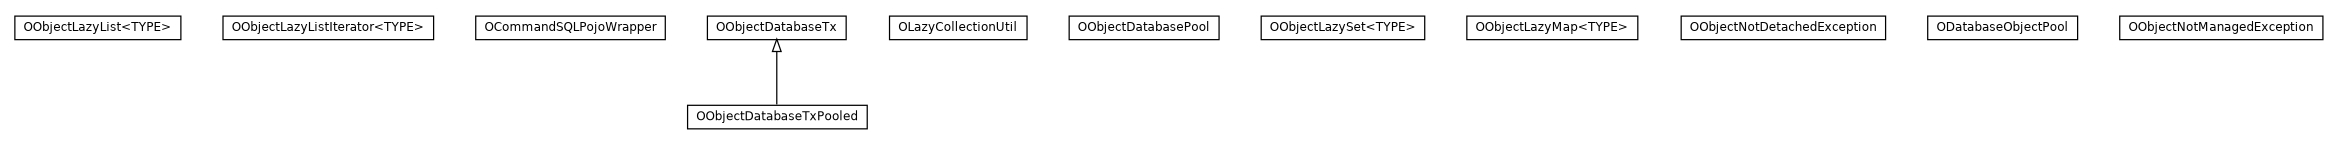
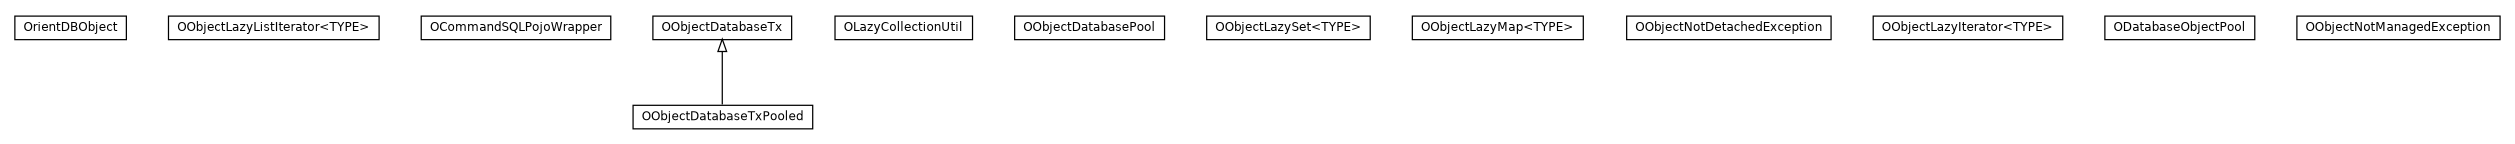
node "OrientDBObject": added
node "OObjectLazyList<TYPE>": removed
node "OObjectLazyIterator<TYPE>": added
